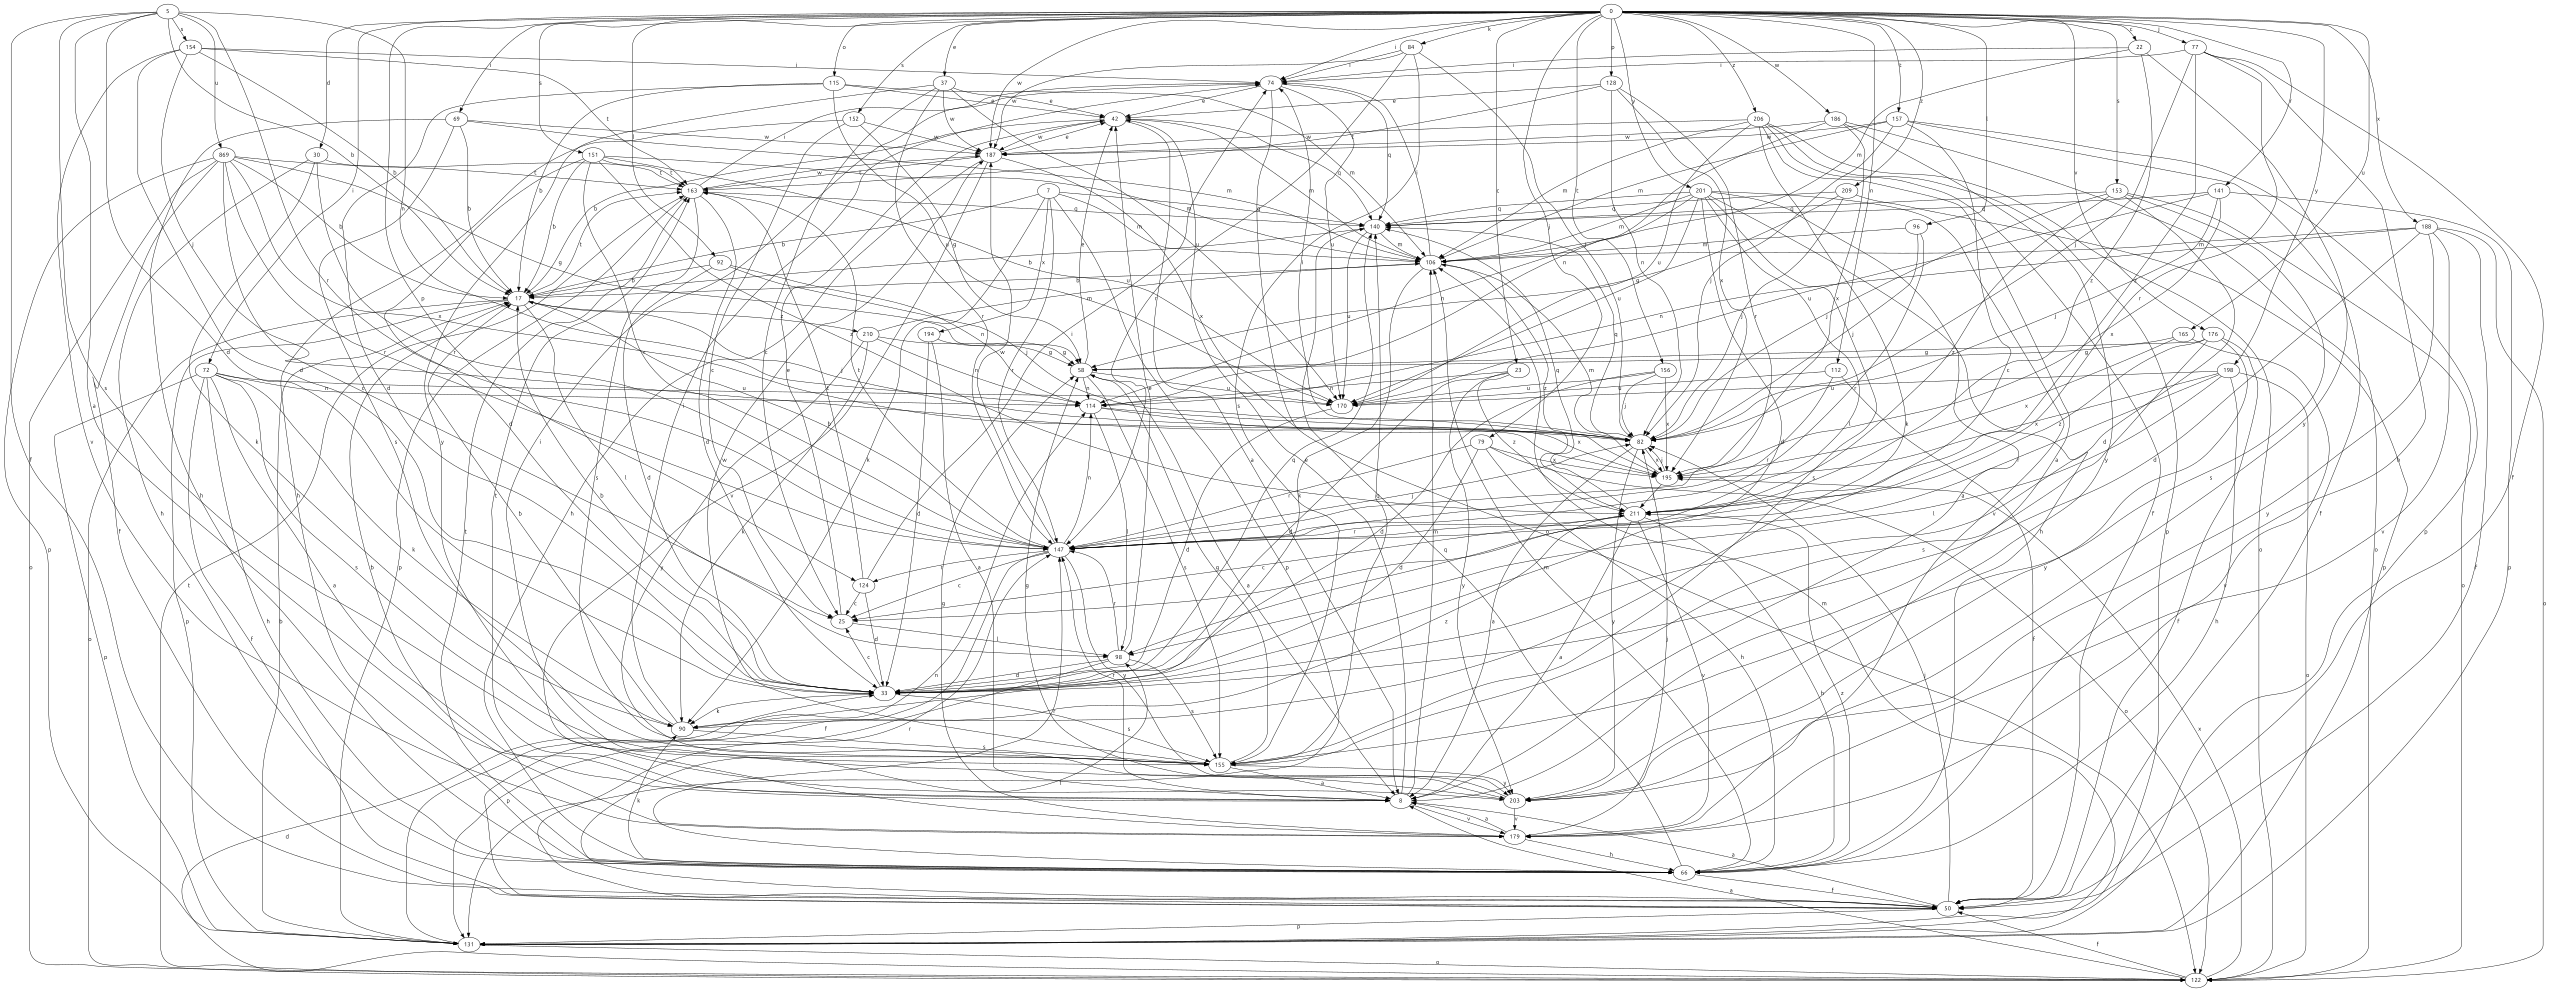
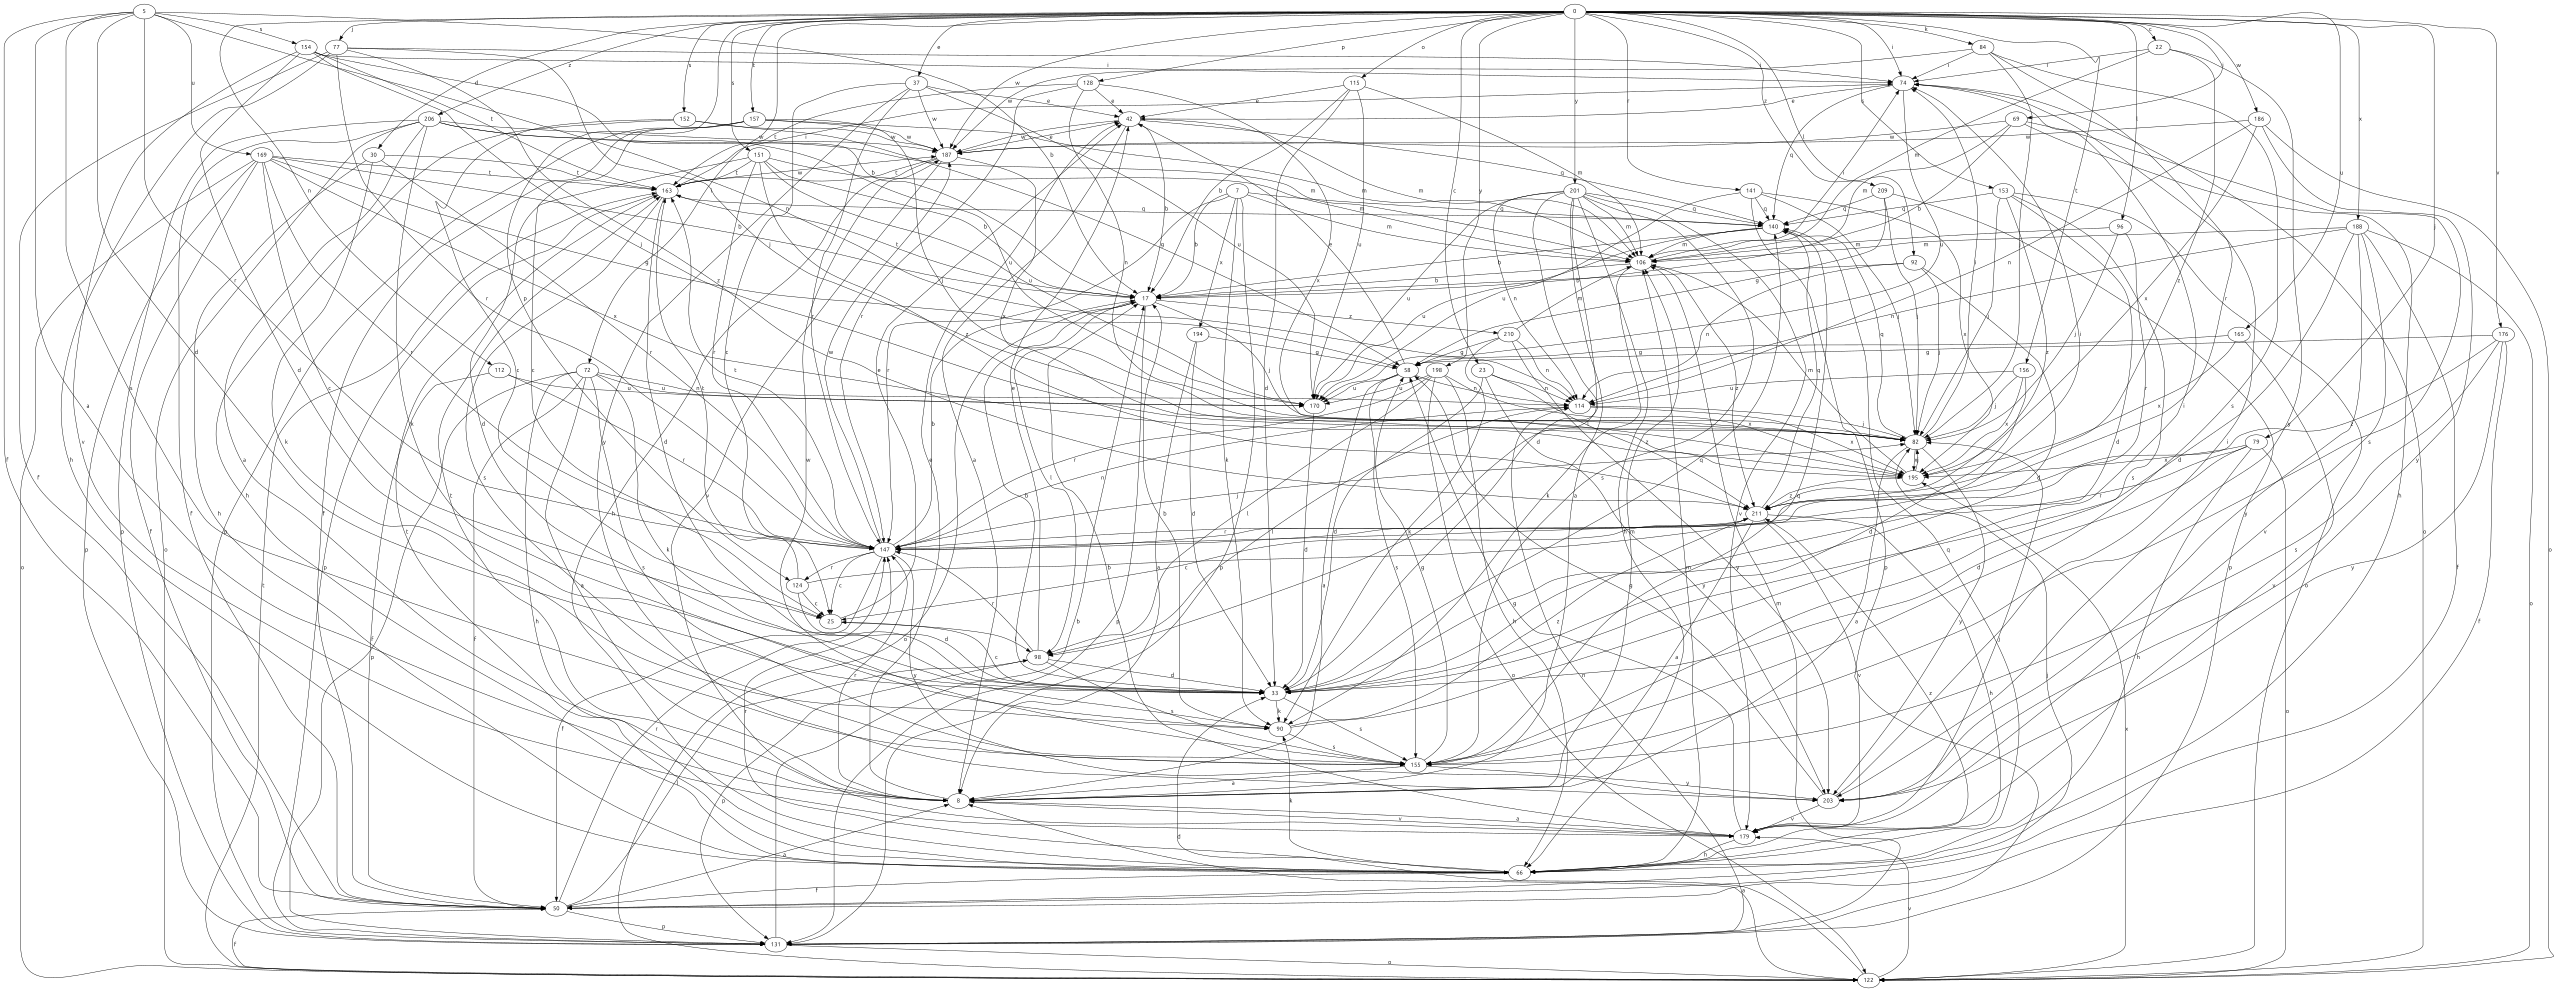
node "869": label "869" -> "169"
edge "156" -> "170": now "156" -> "114"
edge "195" -> "211": label "j" -> "z"
edge "122" -> "179": added, label "v"
